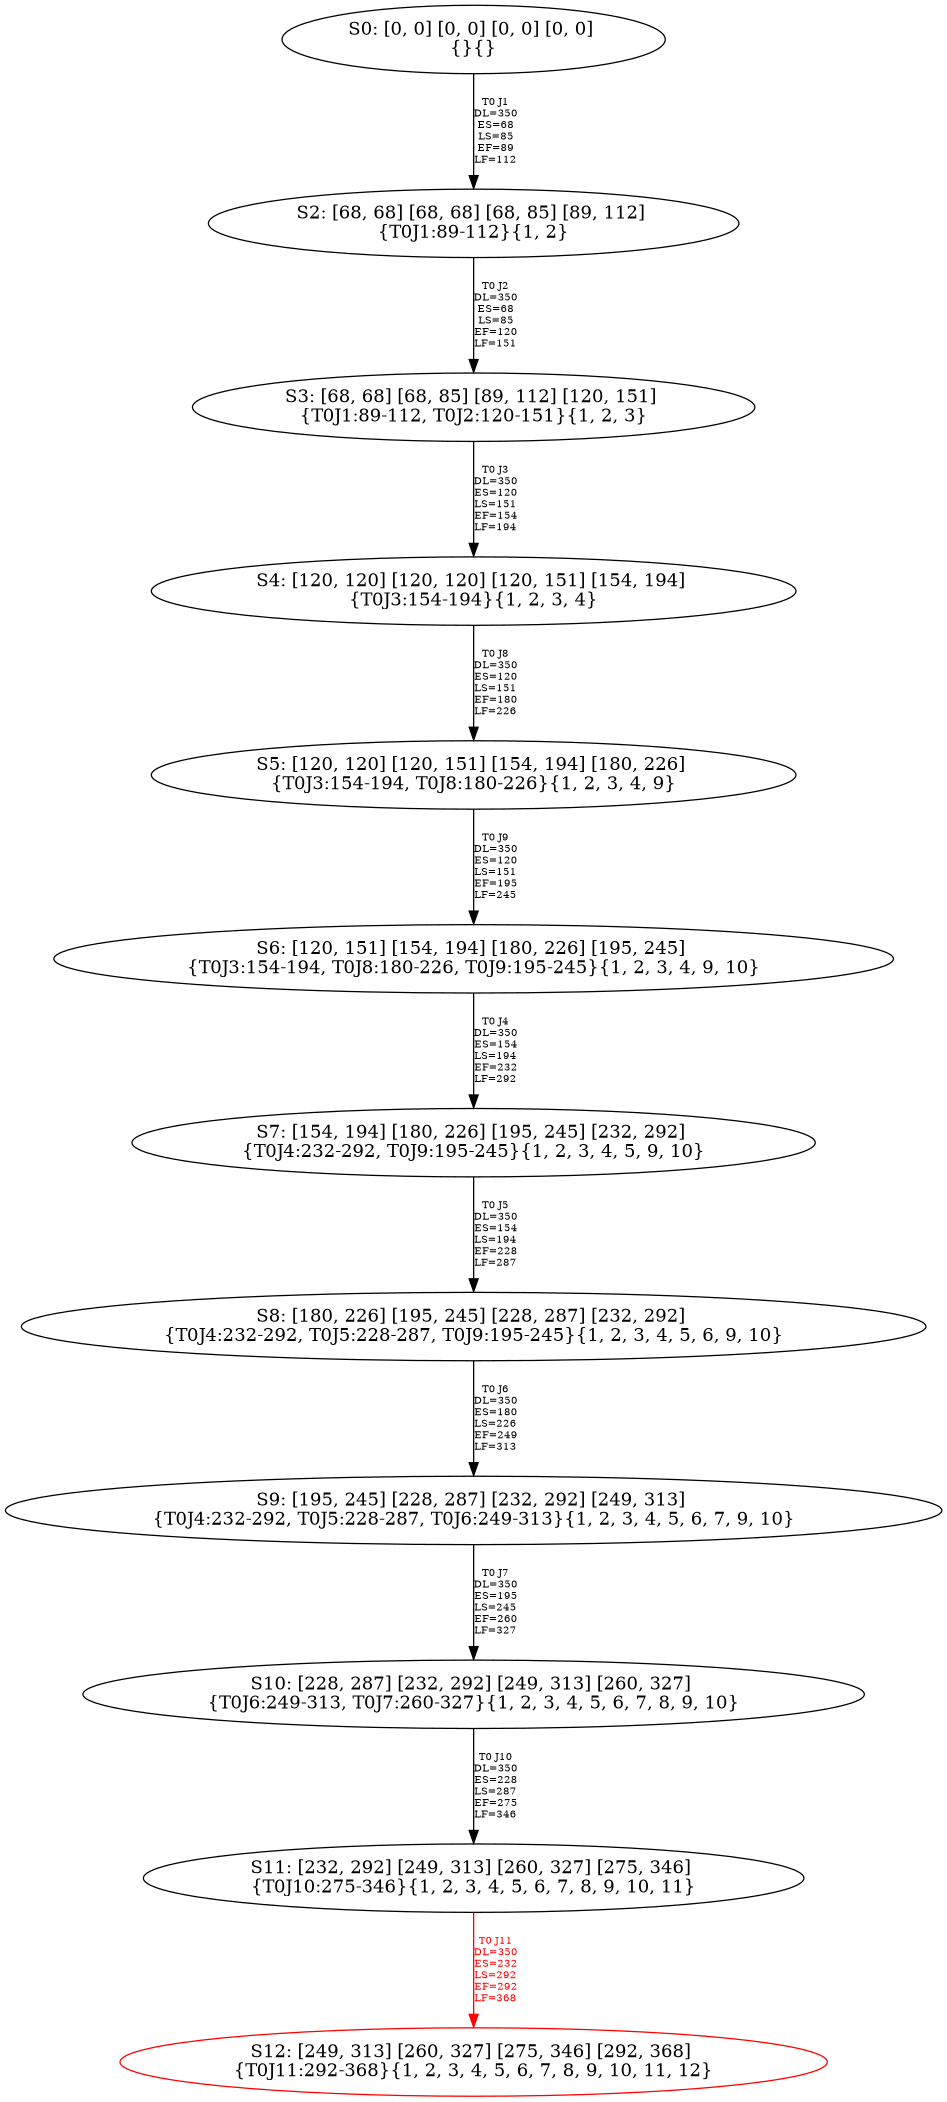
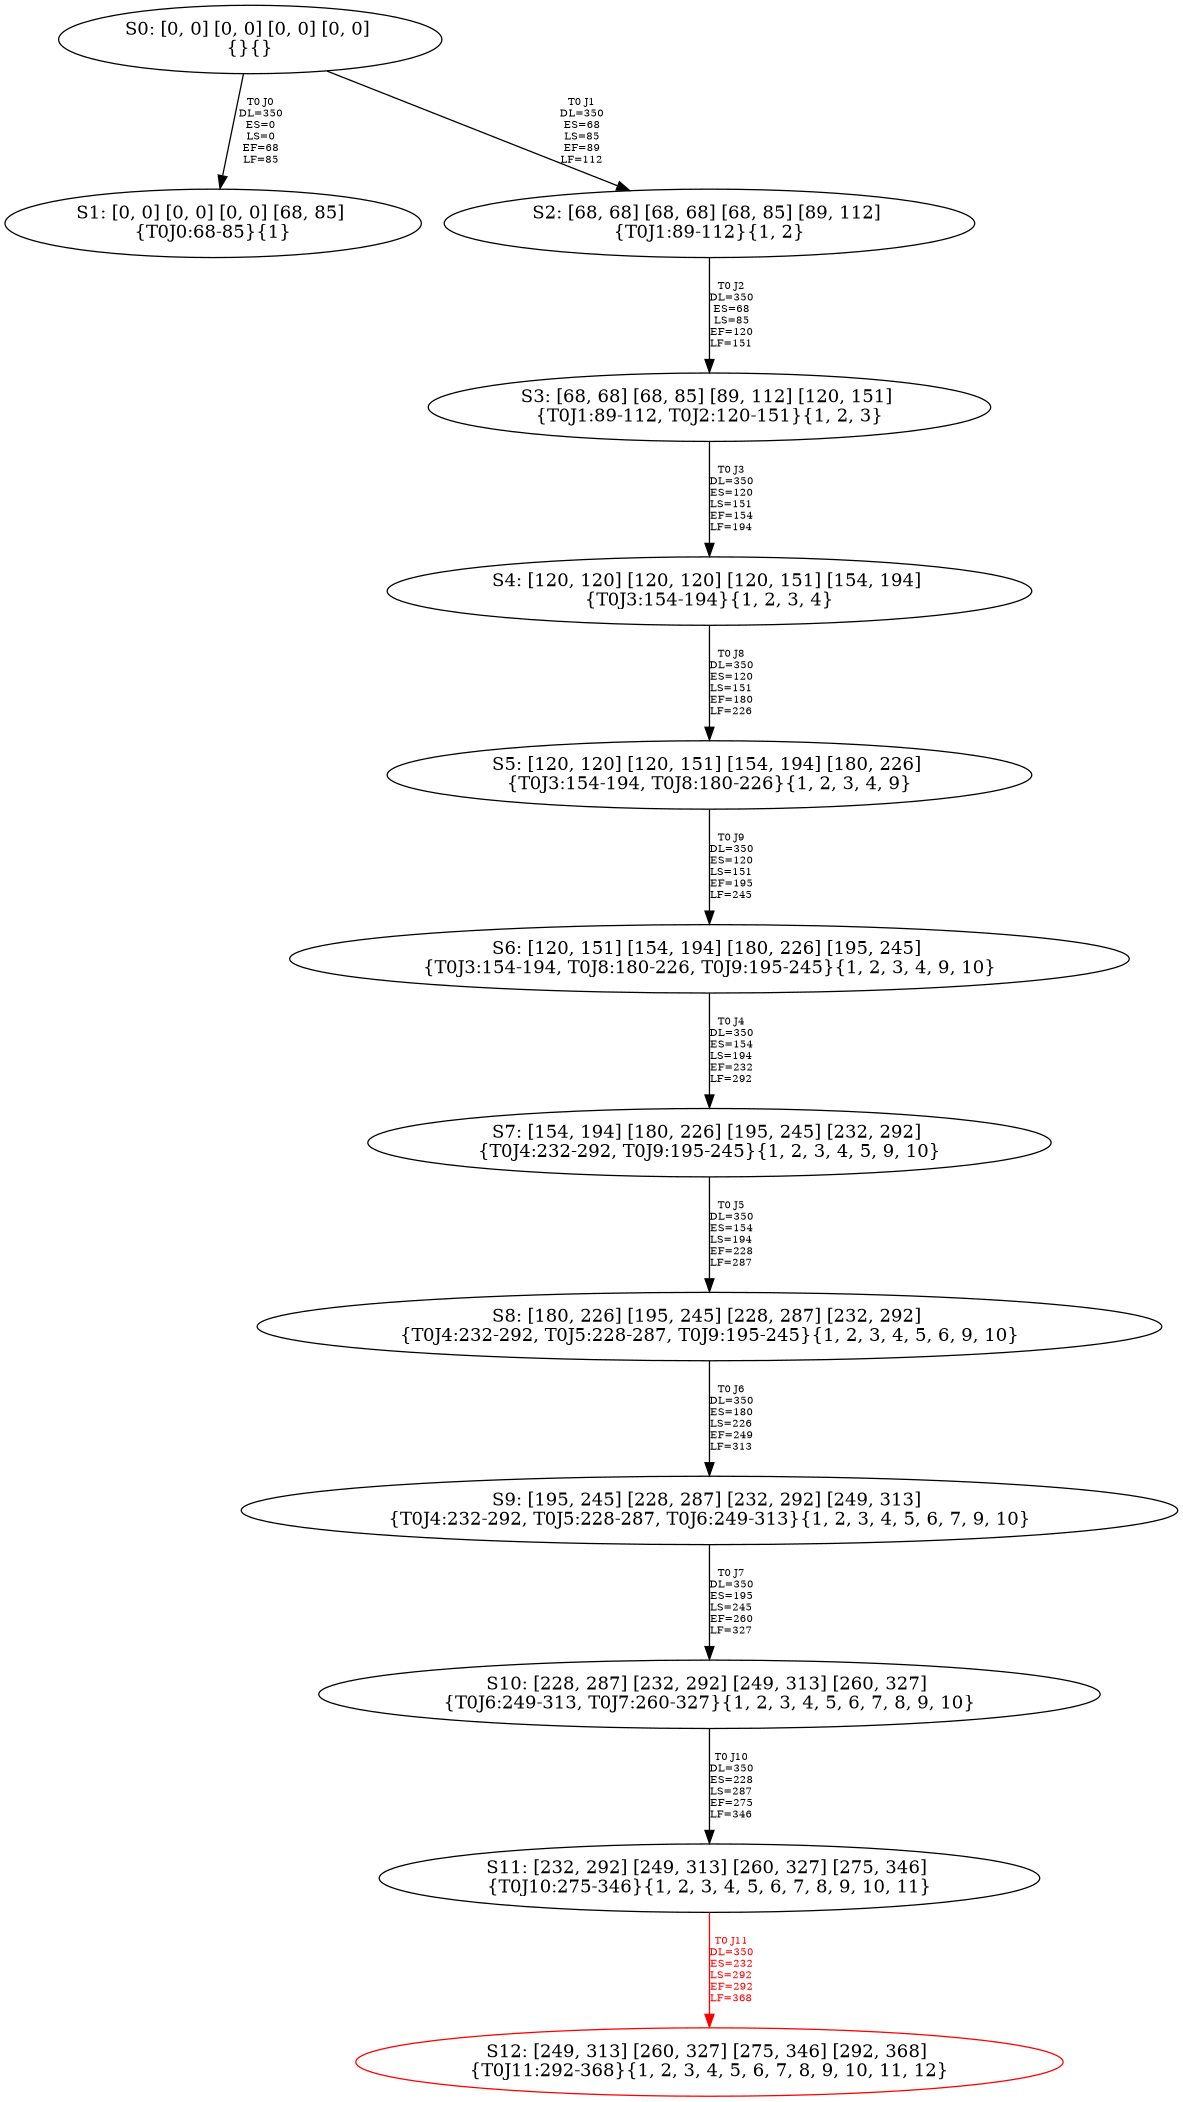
node "S1: [0, 0] [0, 0] [0, 0] [68, 85] {T0J0:68-85}{1}": added
